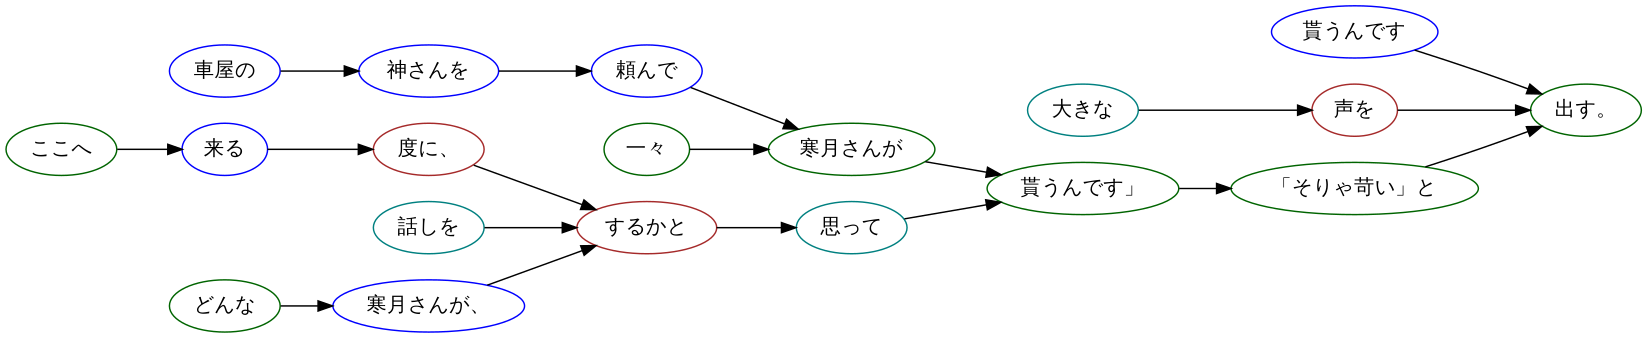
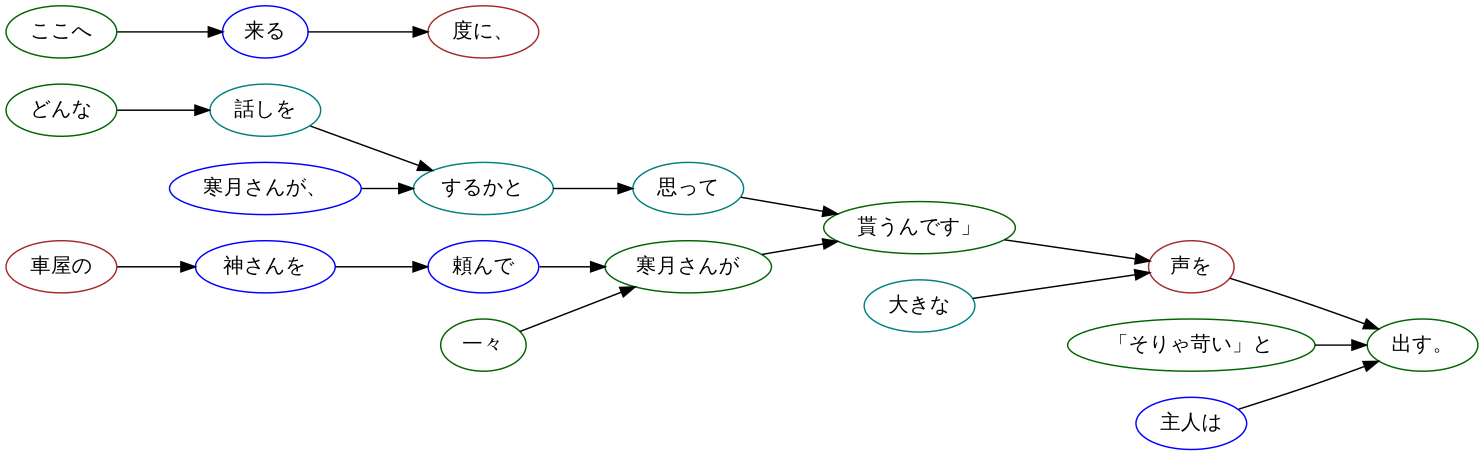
node "貰うんです": label "貰うんです" -> "主人は"
node "車屋の": color blue -> brown
edge "度に、" -> "するかと": removed
edge "貰うんです」" -> "「そりゃ苛い」と": now "貰うんです」" -> "声を"
node "するかと": color brown -> teal
edge "どんな" -> "寒月さんが、": now "どんな" -> "話しを"
